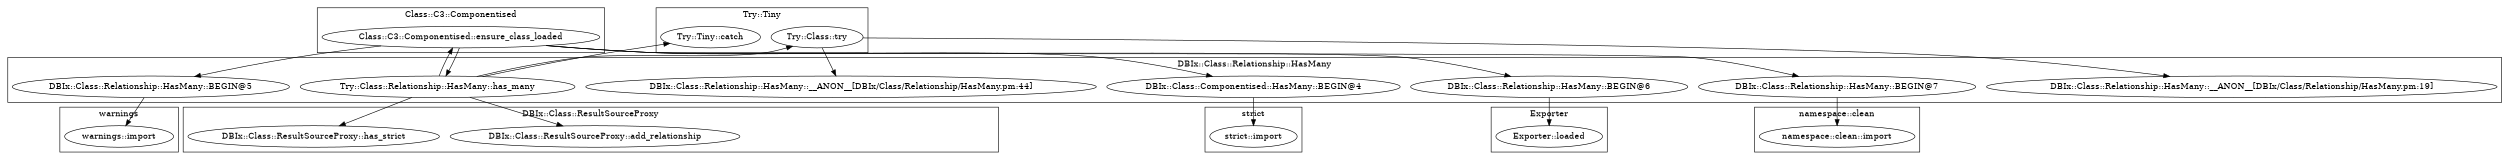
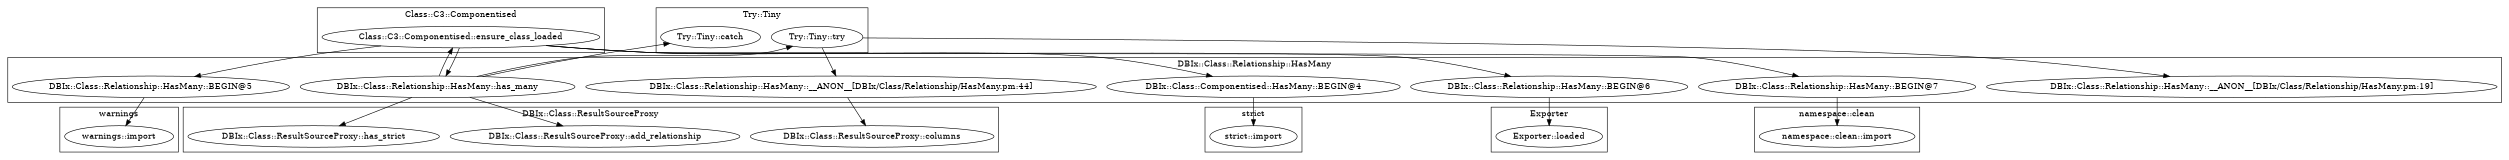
node "Try::Class::try": label "Try::Class::try" -> "Try::Tiny::try"
node "Try::Class::Relationship::HasMany::has_many": label "Try::Class::Relationship::HasMany::has_many" -> "DBIx::Class::Relationship::HasMany::has_many"
node "DBIx::Class::ResultSourceProxy::columns": added
